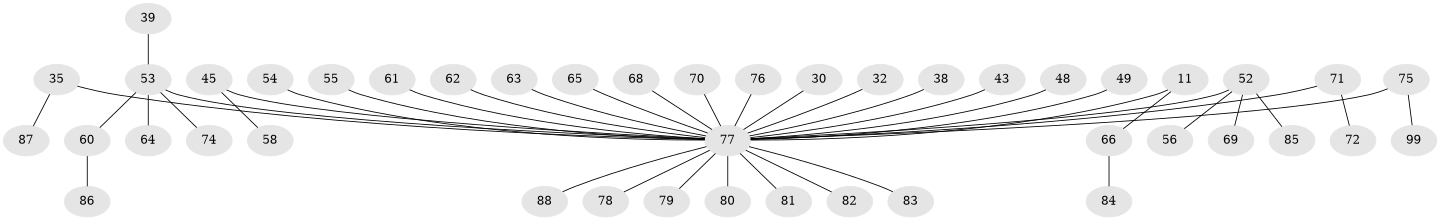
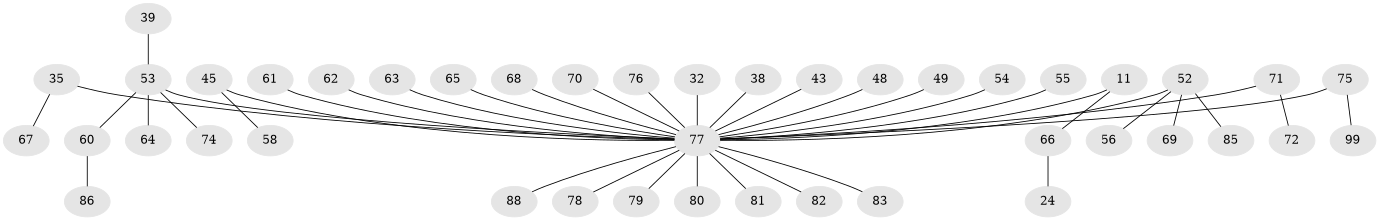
node "30": removed
node "87": label "87" -> "67"
node "84": label "84" -> "24"
